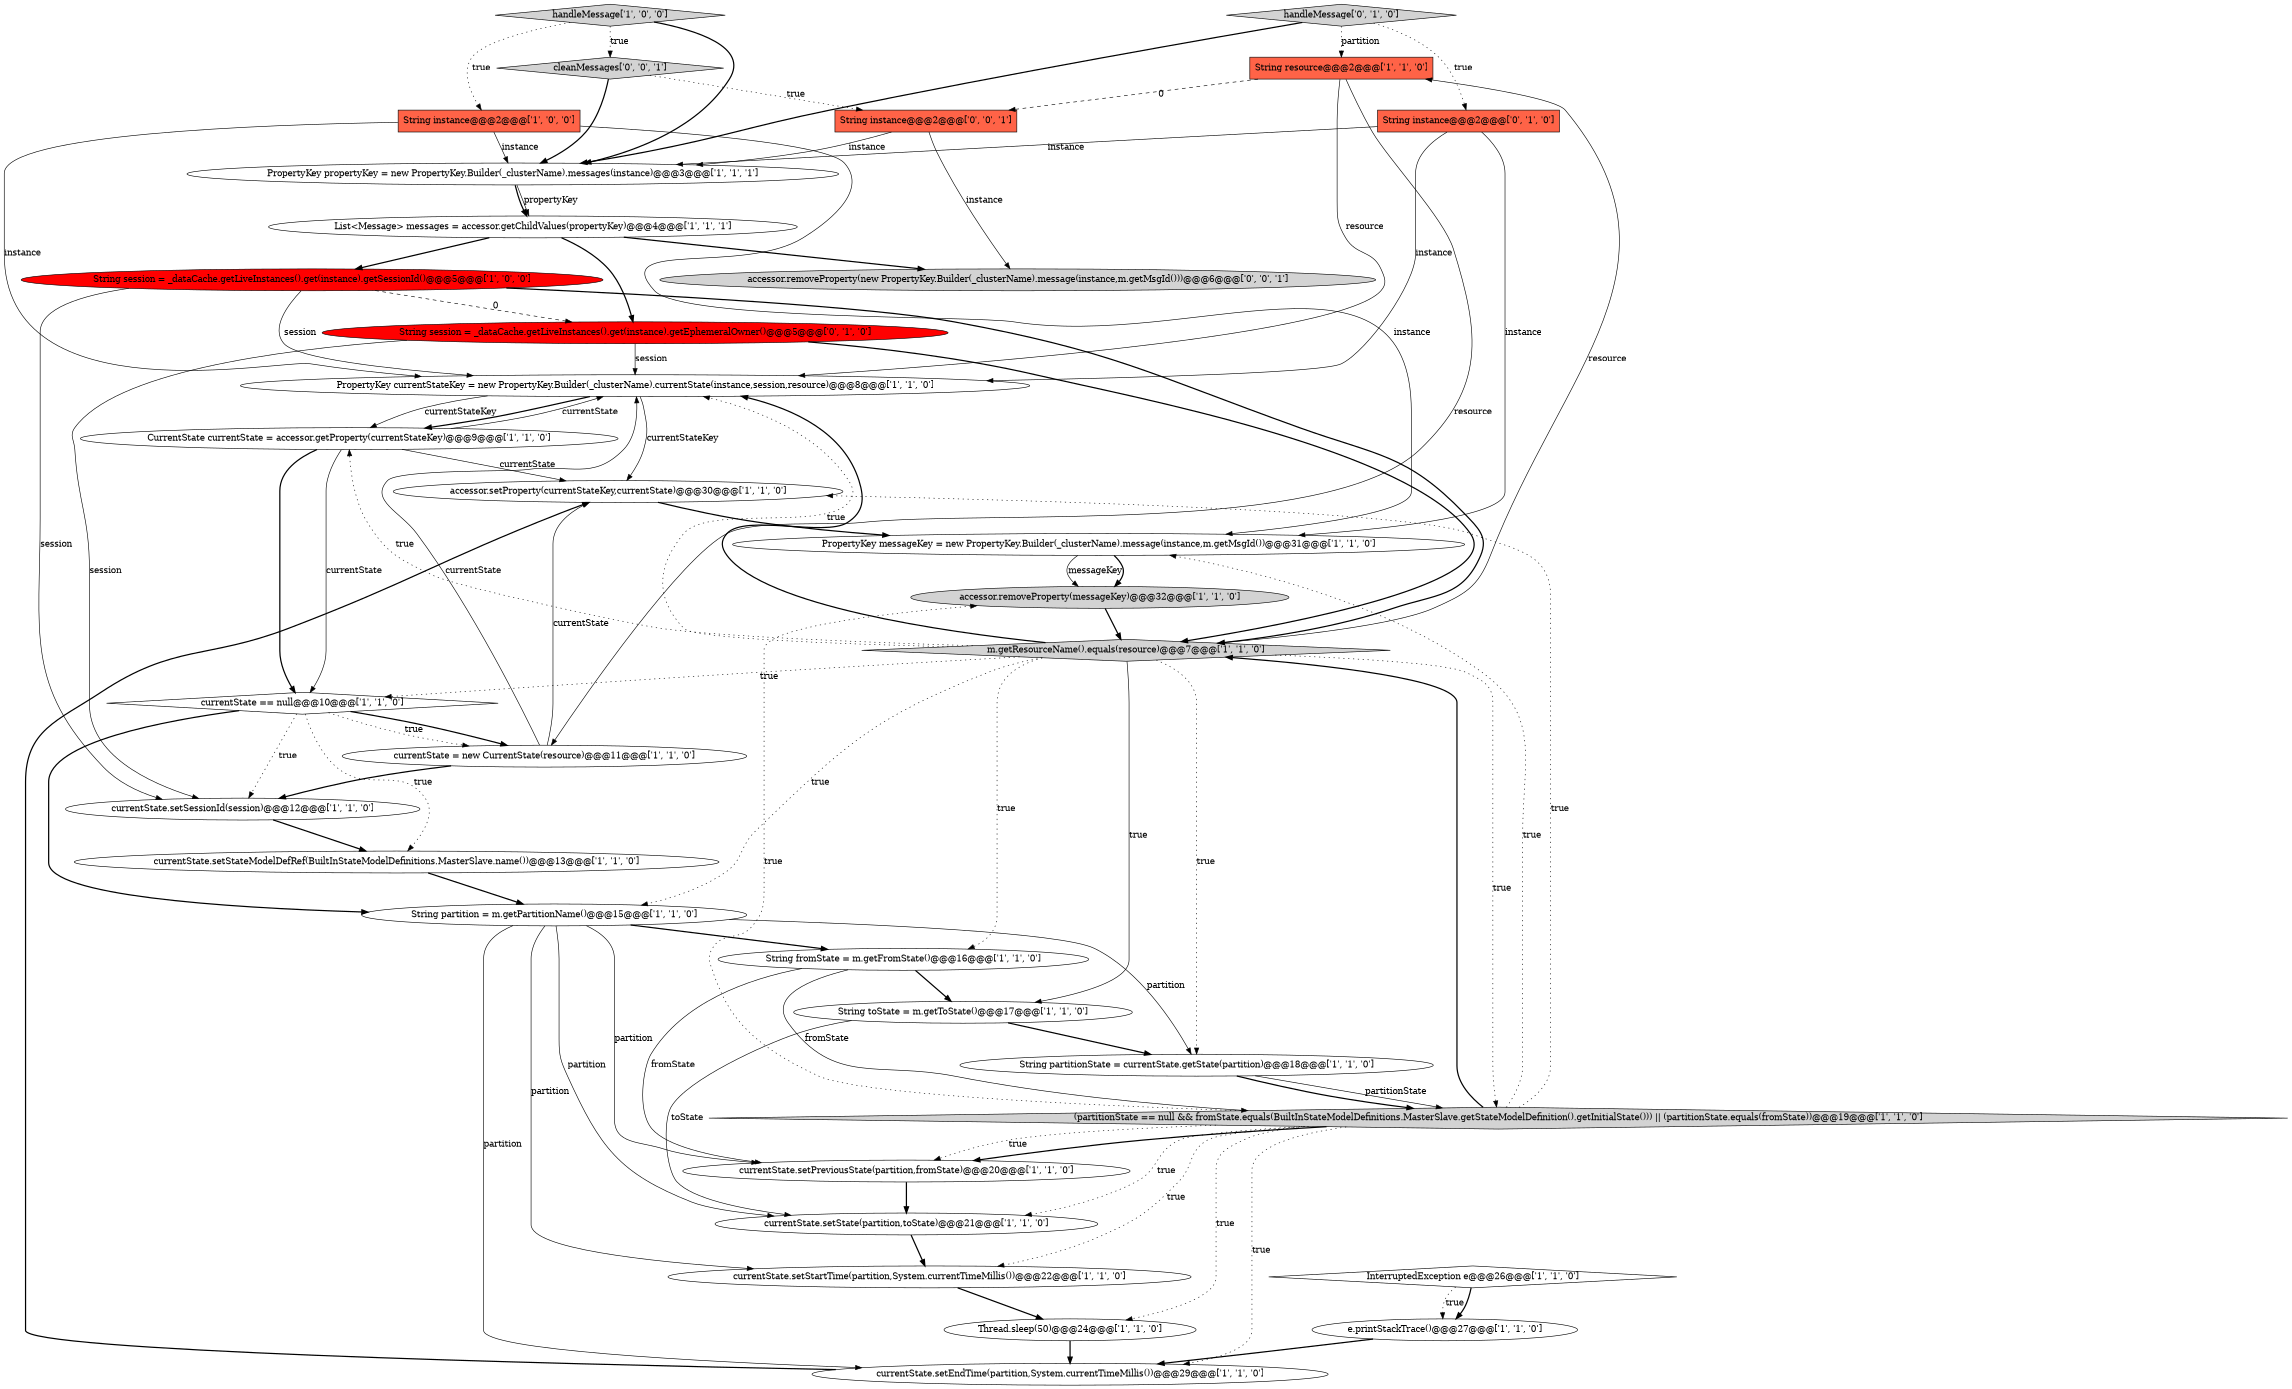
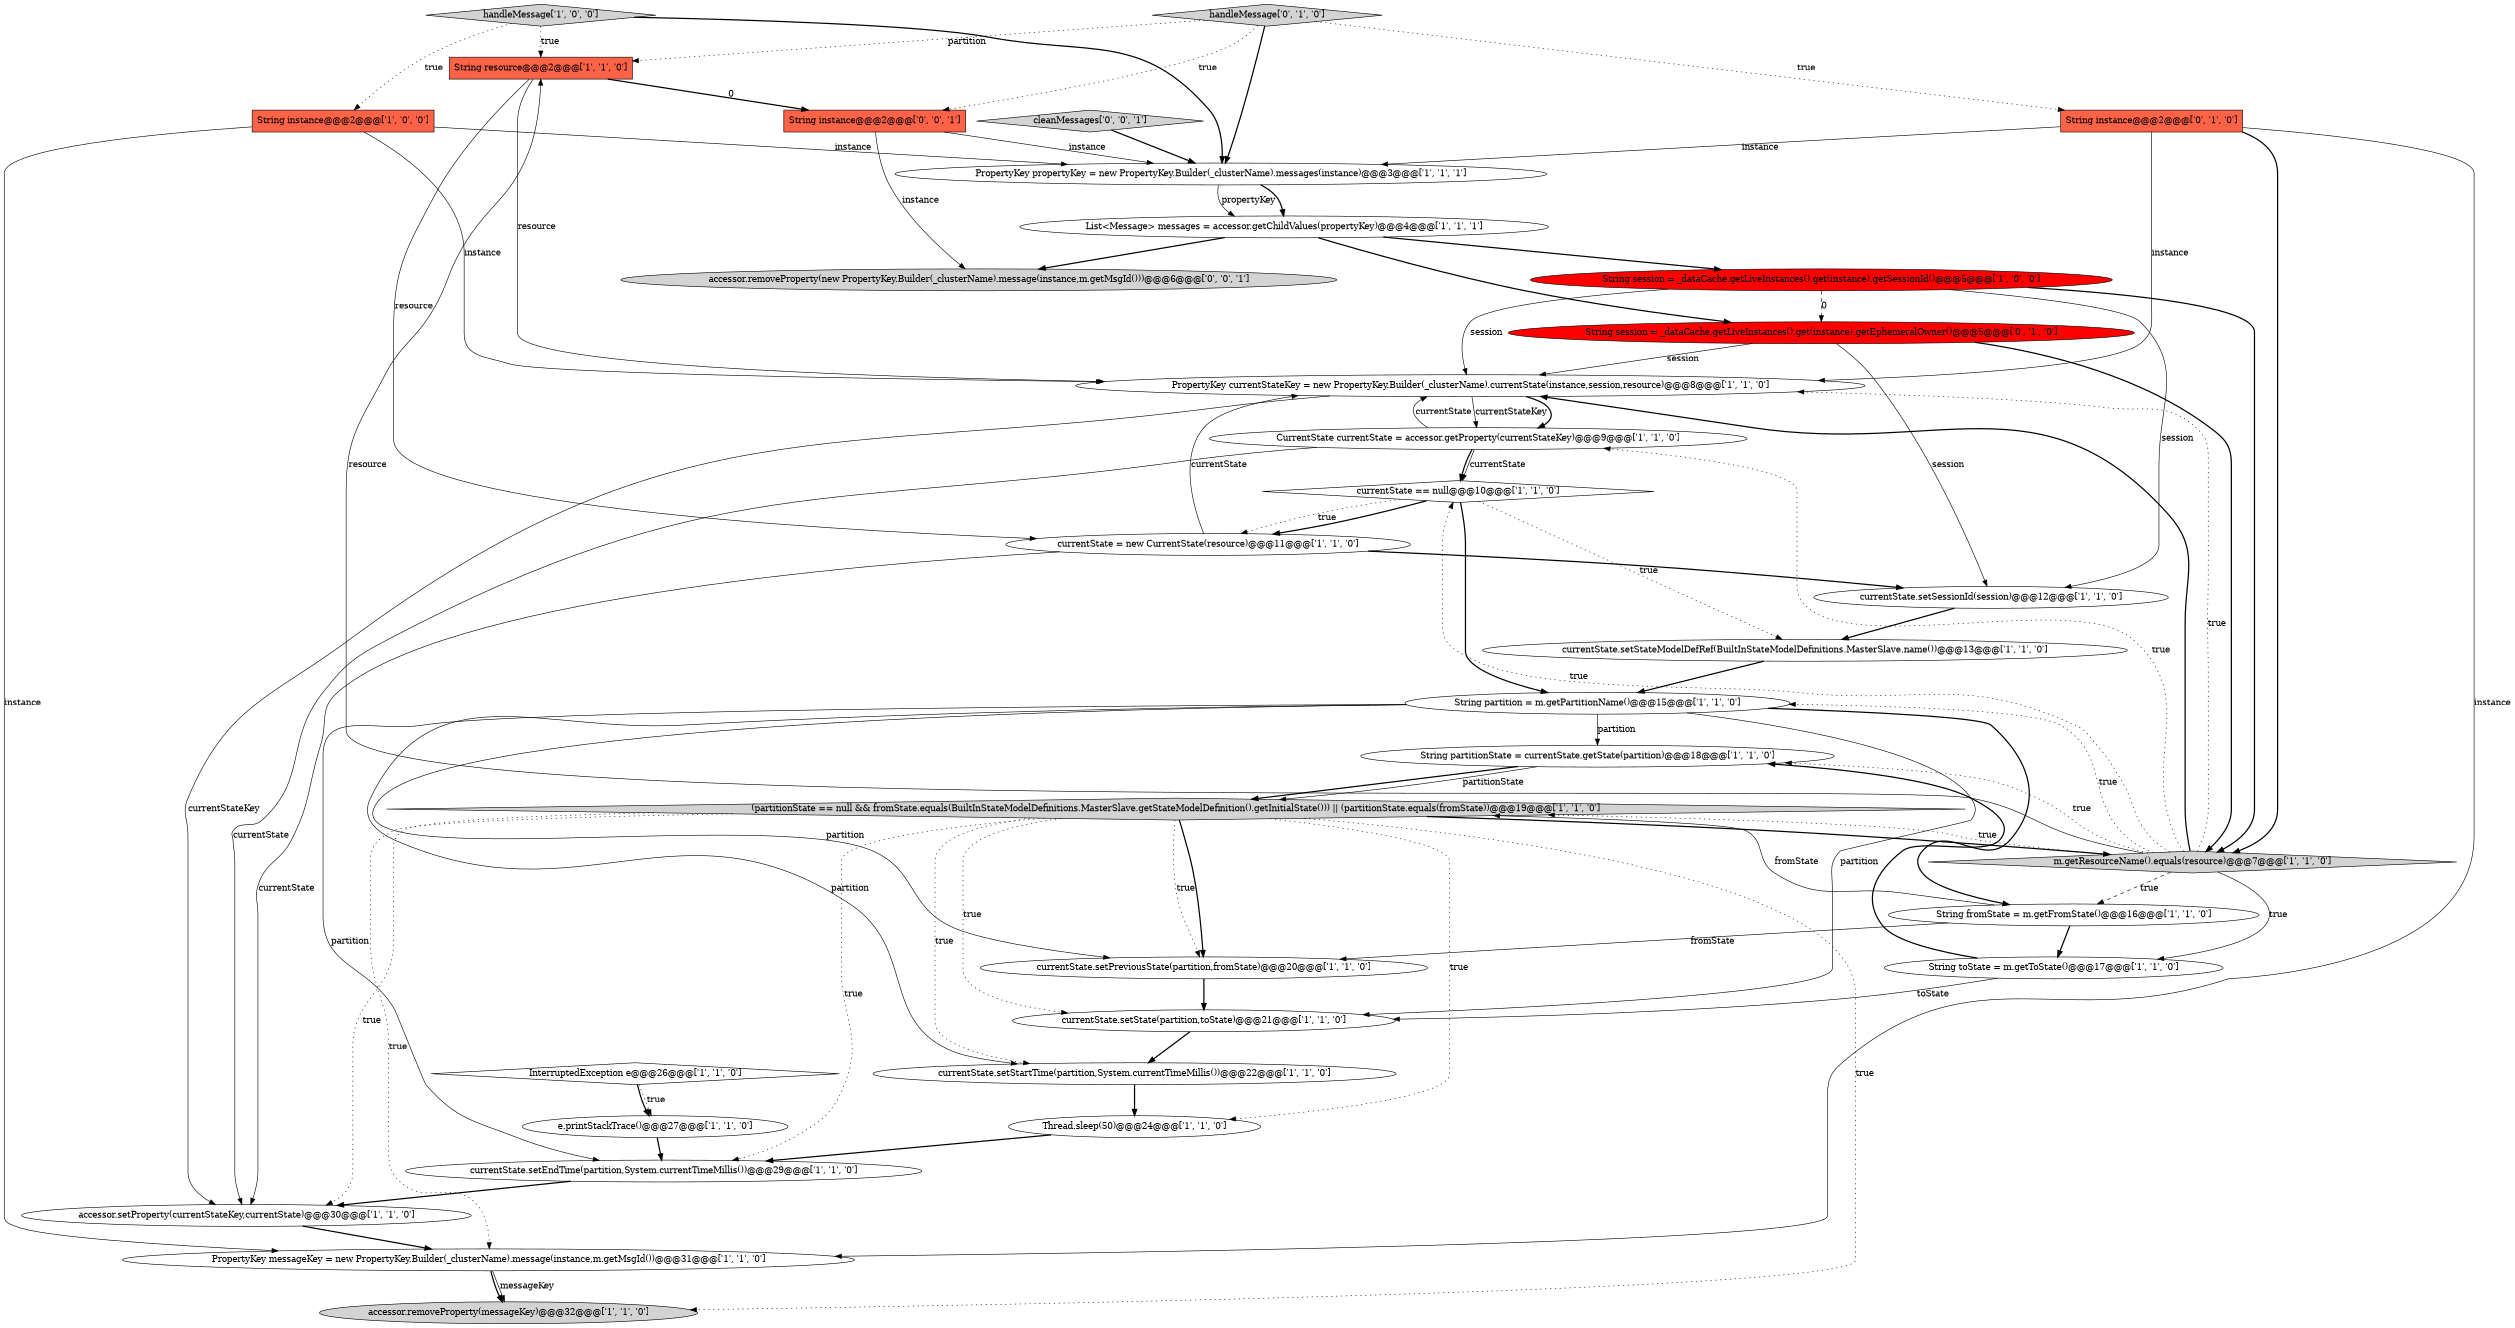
edge "handleMessage['1', '0', '0']" -> "cleanMessages['0', '0', '1']": now "handleMessage['1', '0', '0']" -> "String resource@@@2@@@['1', '1', '0']"
edge "cleanMessages['0', '0', '1']" -> "String instance@@@2@@@['0', '0', '1']": now "handleMessage['0', '1', '0']" -> "String instance@@@2@@@['0', '0', '1']"
edge "String resource@@@2@@@['1', '1', '0']" -> "String instance@@@2@@@['0', '0', '1']": style dashed -> bold
edge "accessor.removeProperty(messageKey)@@@32@@@['1', '1', '0']" -> "m.getResourceName().equals(resource)@@@7@@@['1', '1', '0']": now "String instance@@@2@@@['0', '1', '0']" -> "m.getResourceName().equals(resource)@@@7@@@['1', '1', '0']"
edge "currentState == null@@@10@@@['1', '1', '0']" -> "currentState.setSessionId(session)@@@12@@@['1', '1', '0']": removed, label "true"
edge "m.getResourceName().equals(resource)@@@7@@@['1', '1', '0']" -> "String fromState = m.getFromState()@@@16@@@['1', '1', '0']": style dotted -> dashed
